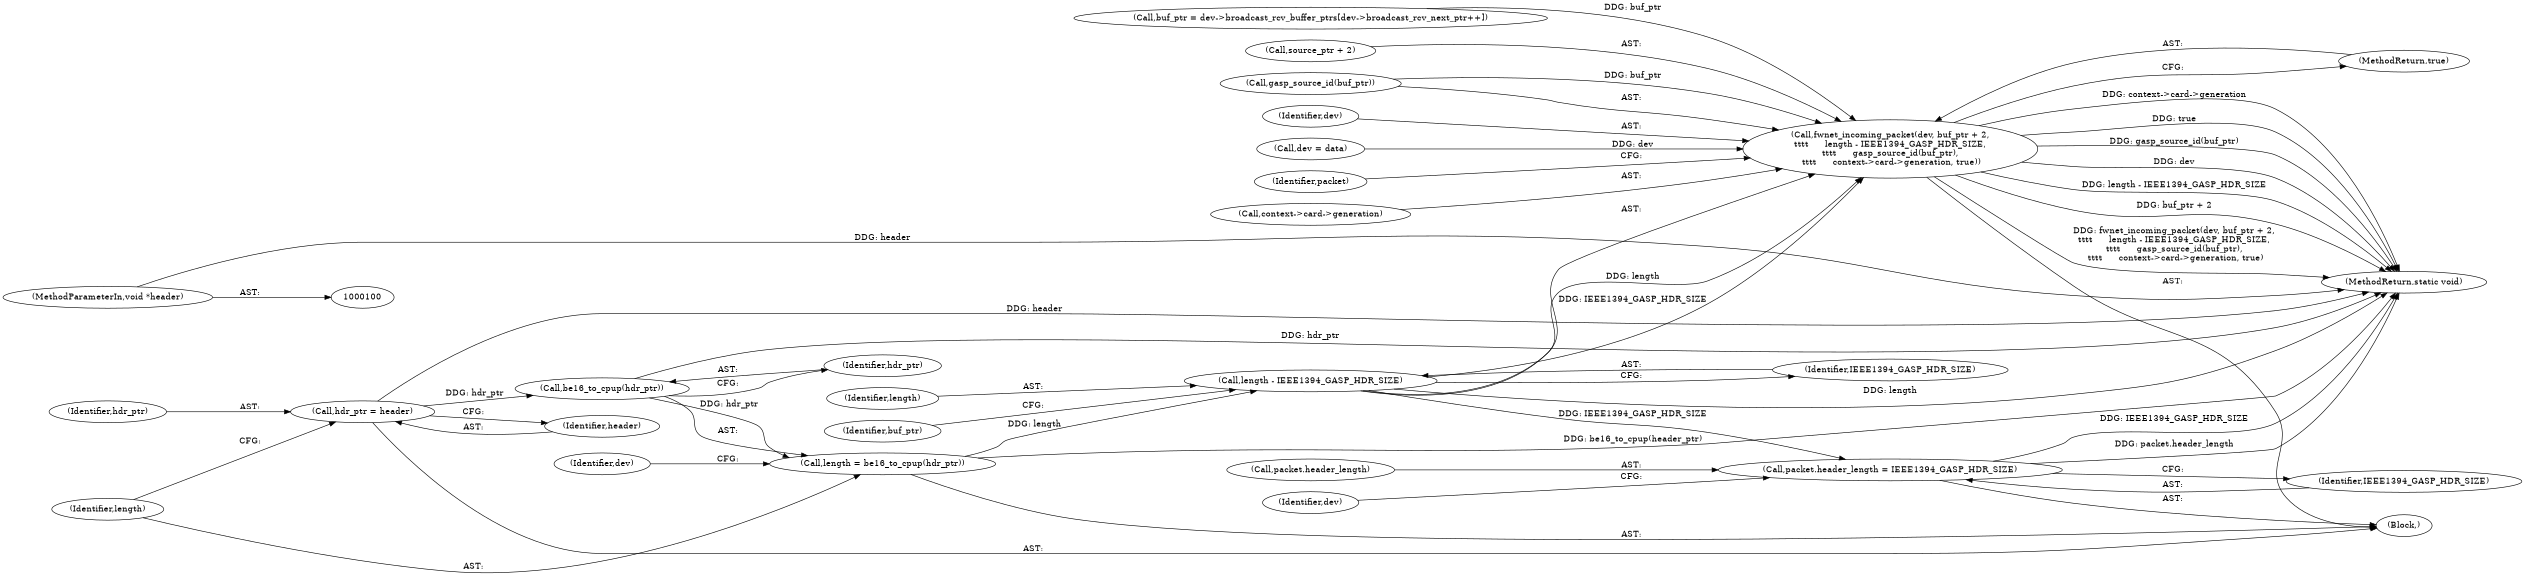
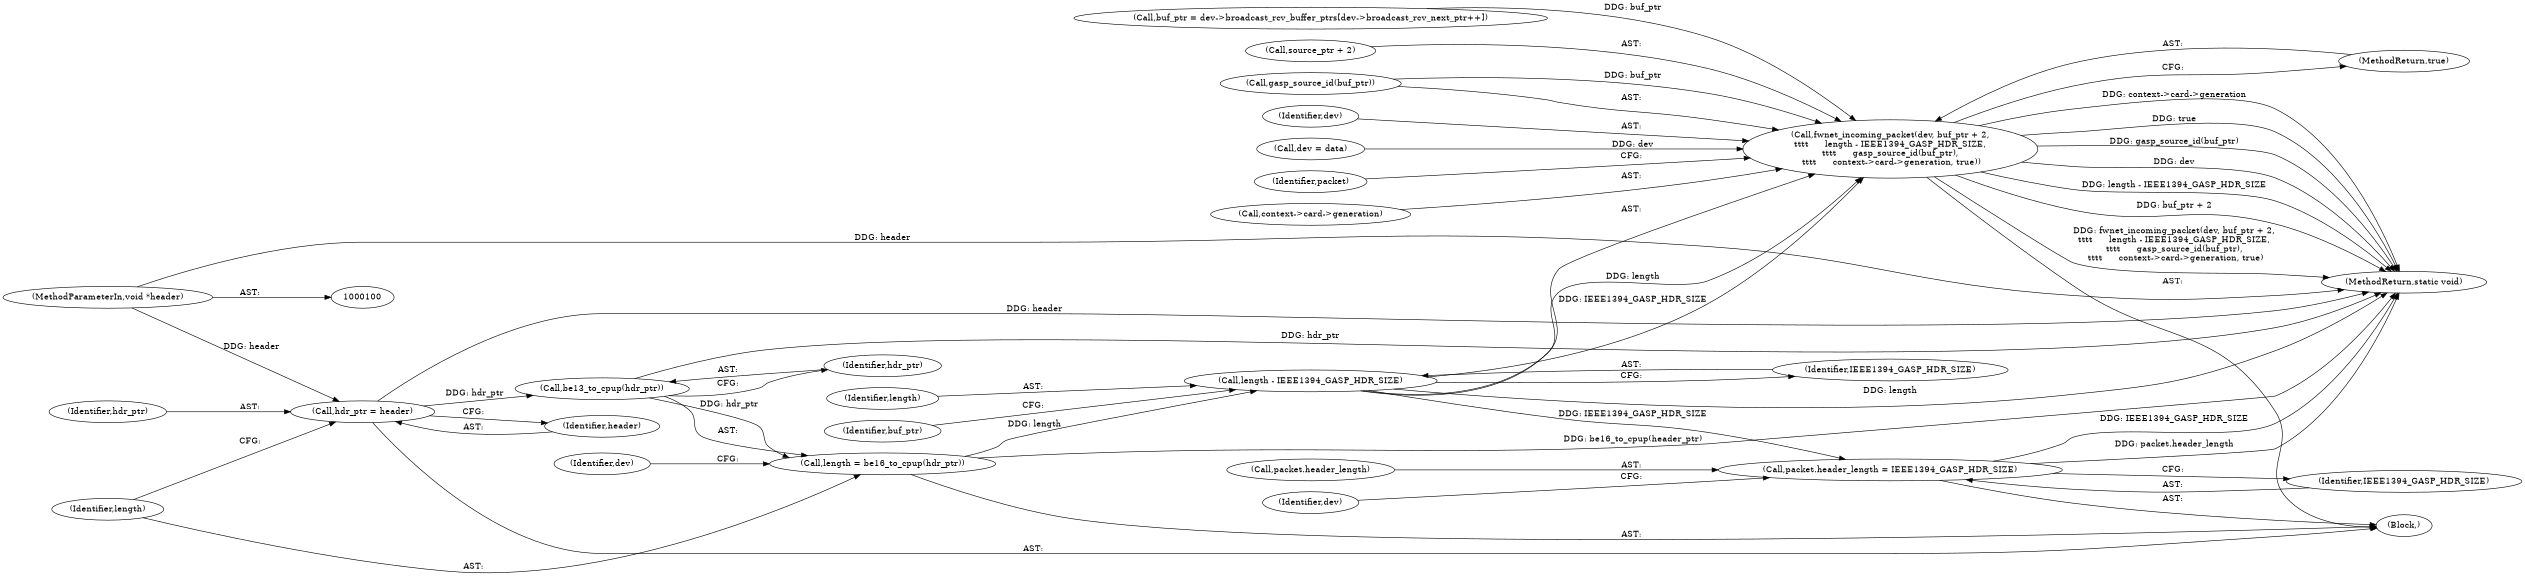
edge "(MethodParameterIn,void *header)" -> "(Call,hdr_ptr = header)": added, label "DDG: header"
node "(Call,be16_to_cpup(hdr_ptr))": label "(Call,be16_to_cpup(hdr_ptr))" -> "(Call,be13_to_cpup(hdr_ptr))"
